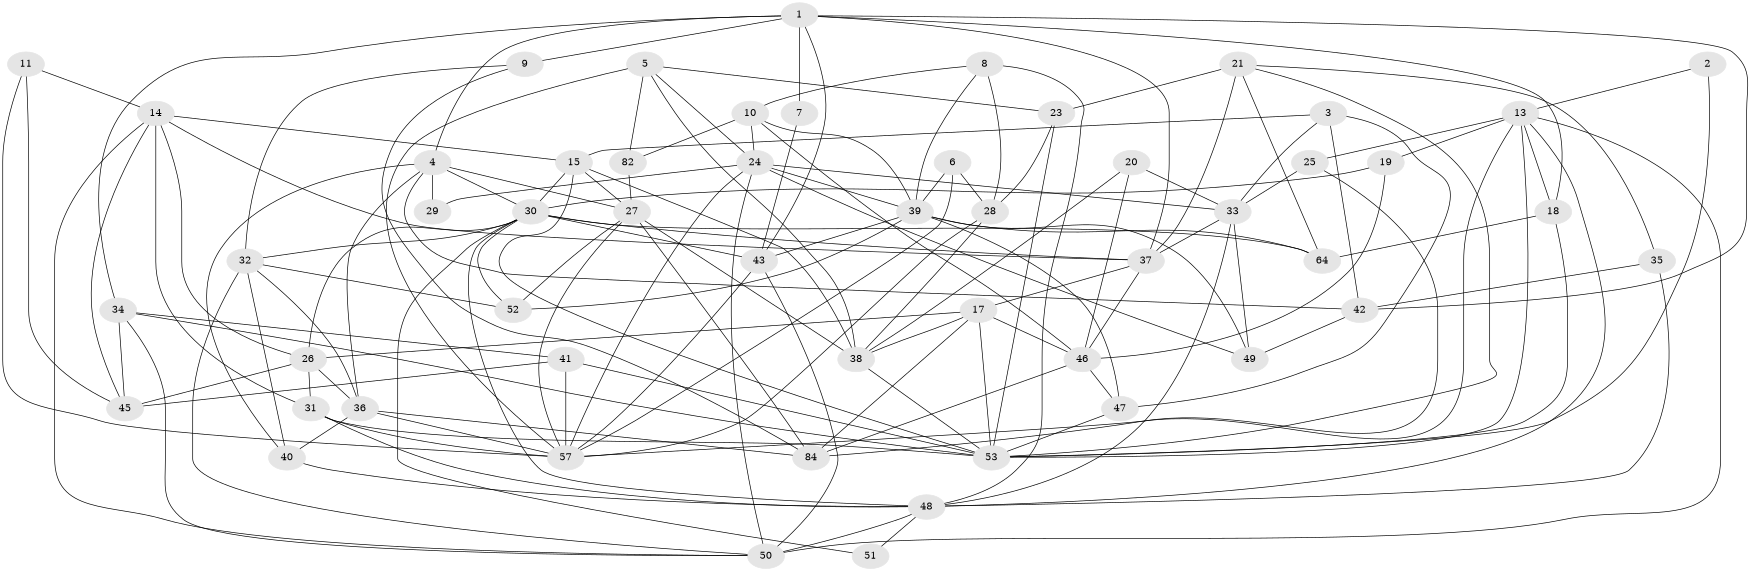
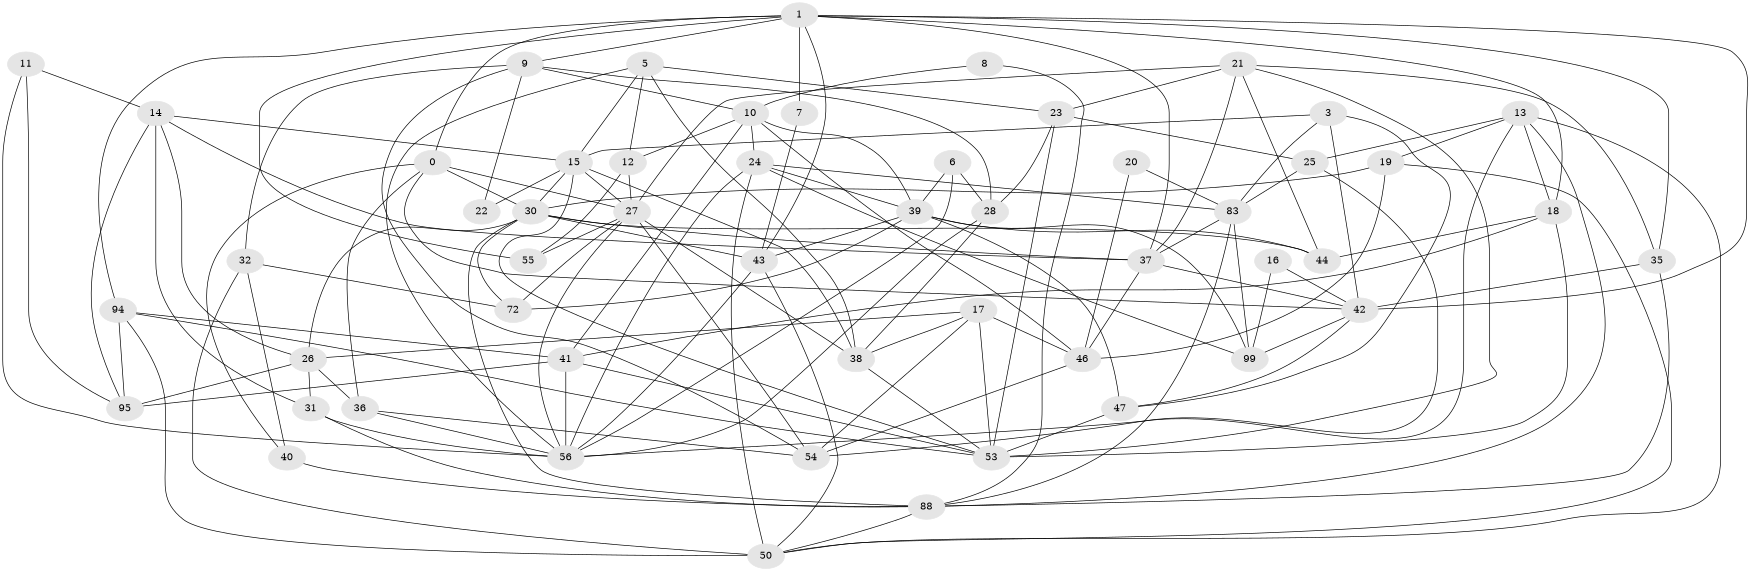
edge "1" -- "35": added
node "2": removed
edge "21" -- "27": added
edge "9" -- "10": added
edge "5" -- "24": now "5" -- "15"
edge "8" -- "39": removed
edge "8" -- "28": now "9" -- "28"
edge "23" -- "25": added
node "4": label "4" -> "0"
node "82": label "82" -> "12"
node "29": removed
node "22": added
node "33": label "33" -> "83"
edge "30" -- "32": removed
edge "10" -- "41": added
node "55": added
node "16": added
node "64": label "64" -> "44"
edge "20" -- "38": removed
edge "37" -- "17": now "37" -- "42"
edge "18" -- "41": added
node "34": label "34" -> "94"
node "52": label "52" -> "72"
edge "32" -- "36": removed
node "49": label "49" -> "99"
edge "46" -- "47": now "42" -- "47"
node "45": label "45" -> "95"
edge "13" -- "53": removed
edge "36" -- "40": removed
edge "31" -- "53": removed
node "57": label "57" -> "56"
node "84": label "84" -> "54"
node "48": label "48" -> "88"
edge "14" -- "50": now "19" -- "50"
node "51": removed
